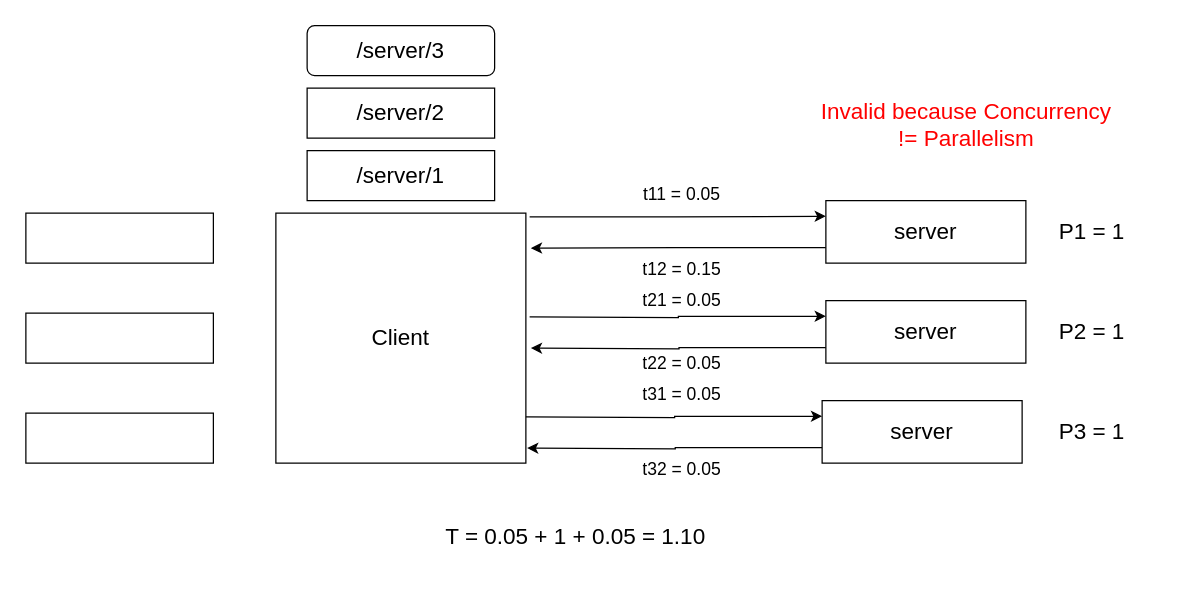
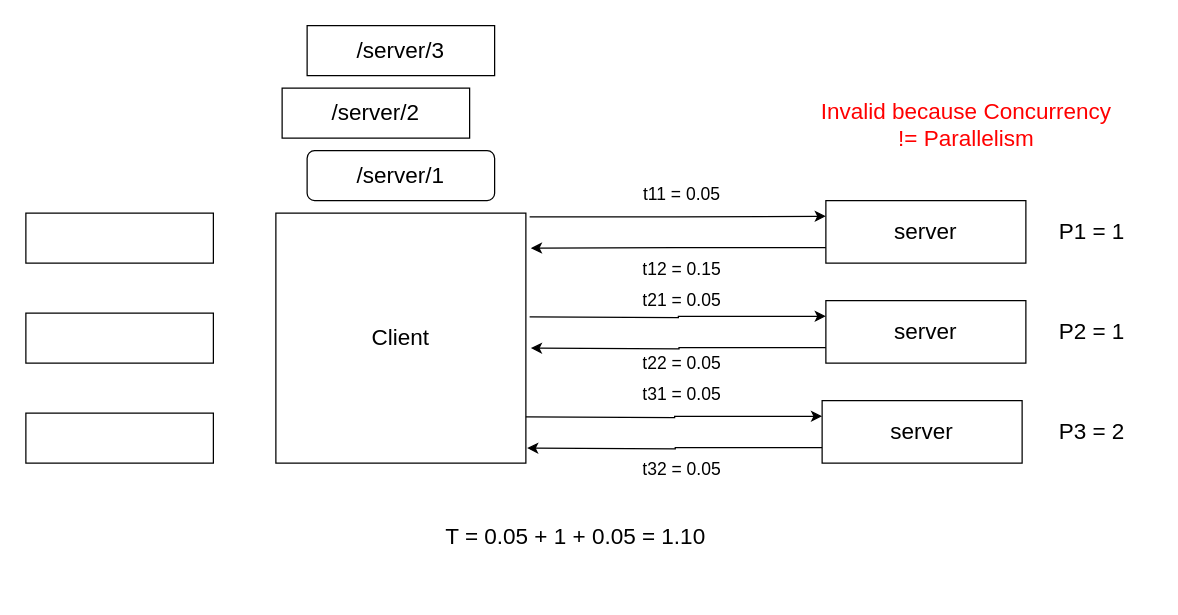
node "/server/3": shape rounded rectangle -> rectangle
node "/server/2": moved (401, 113) -> (376, 113)
node "/server/1": shape rectangle -> rounded rectangle
node "P3 = 1": label "P3 = 1" -> "P3 = 2"
